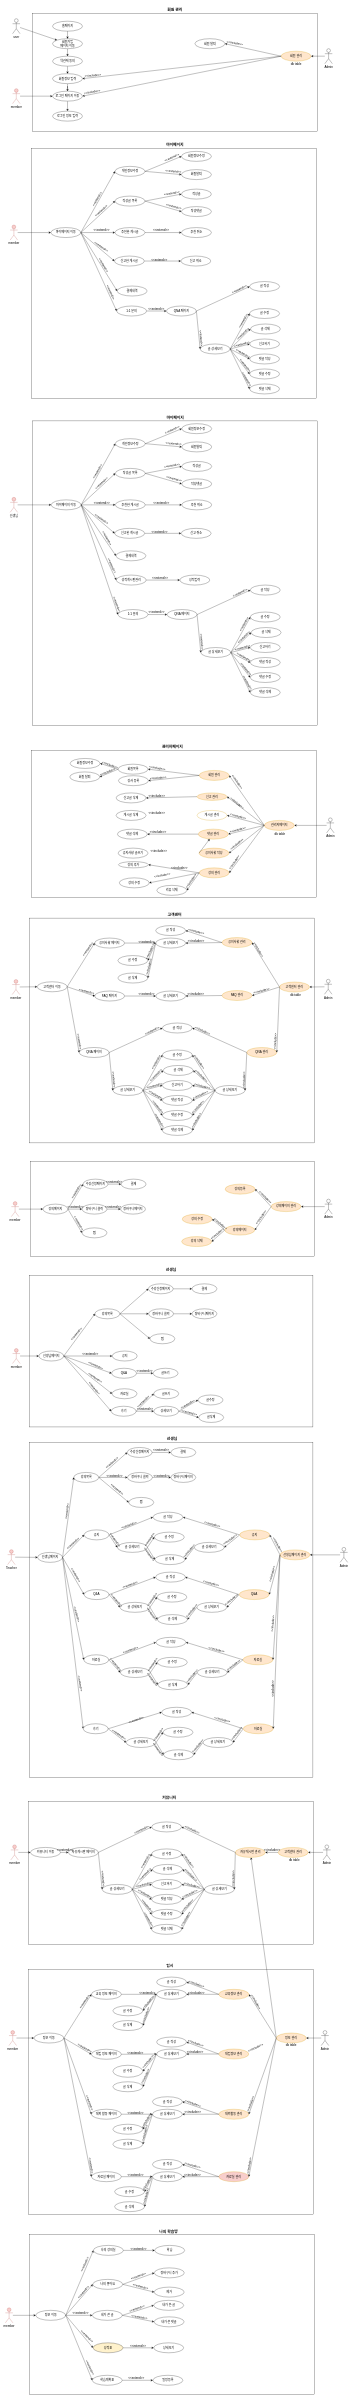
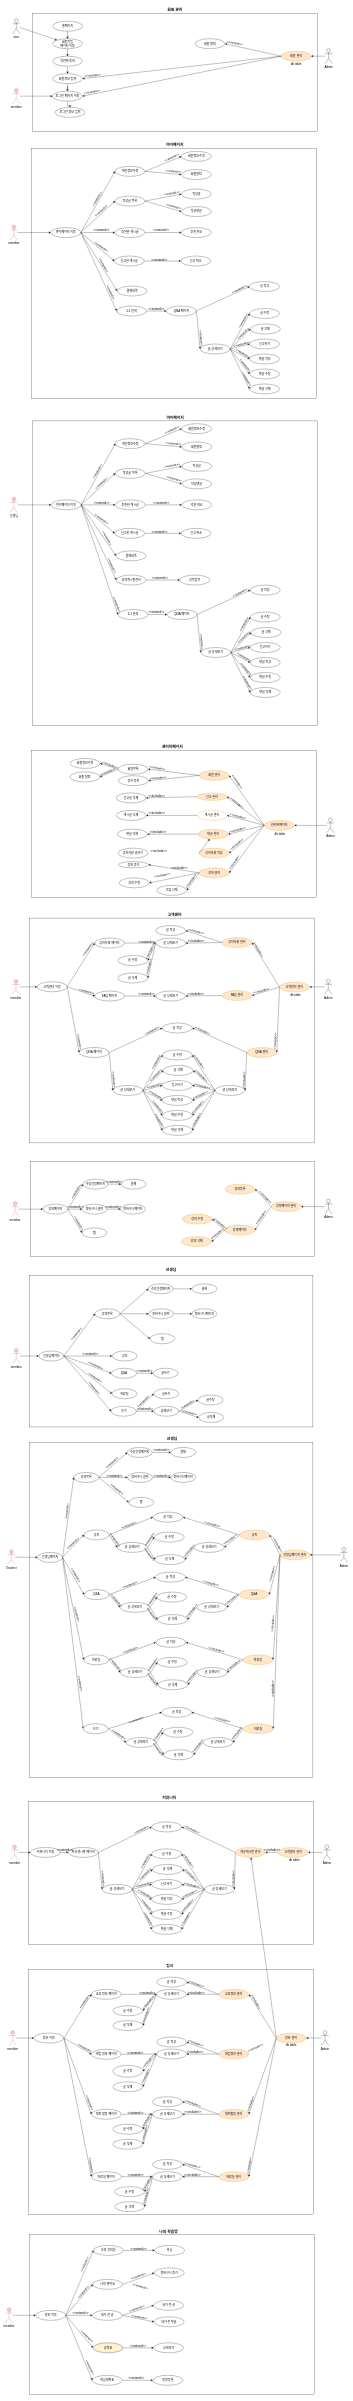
node "로그인 정보 입력": moved (68, 115) -> (70, 111)
edge "게시글 관리" -> "게시글 삭제": added
node "자료실 관리": fillcolor #f8cecc -> #ffe6cc
edge "나의 좋아요" -> "제거": removed
node "제거": removed
